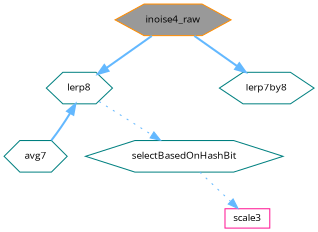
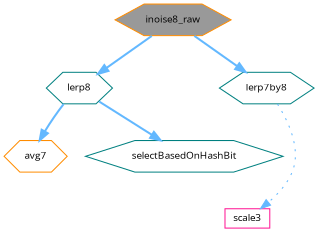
node "inoise4_raw": label "inoise4_raw" -> "inoise8_raw"
edge "lerp8" -> "selectBasedOnHashBit": style dotted -> bold
edge "avg7" -> "lerp8": reversed
node "avg7": color teal -> darkorange
edge "selectBasedOnHashBit" -> "scale3": now "lerp7by8" -> "scale3"
